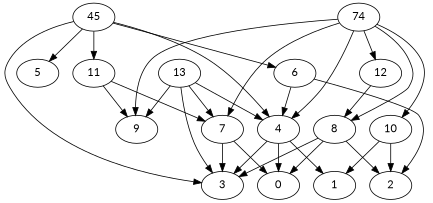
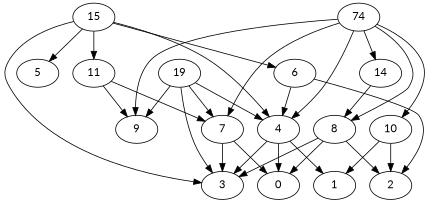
node "45": label "45" -> "15"
node "13": label "13" -> "19"
node "12": label "12" -> "14"
